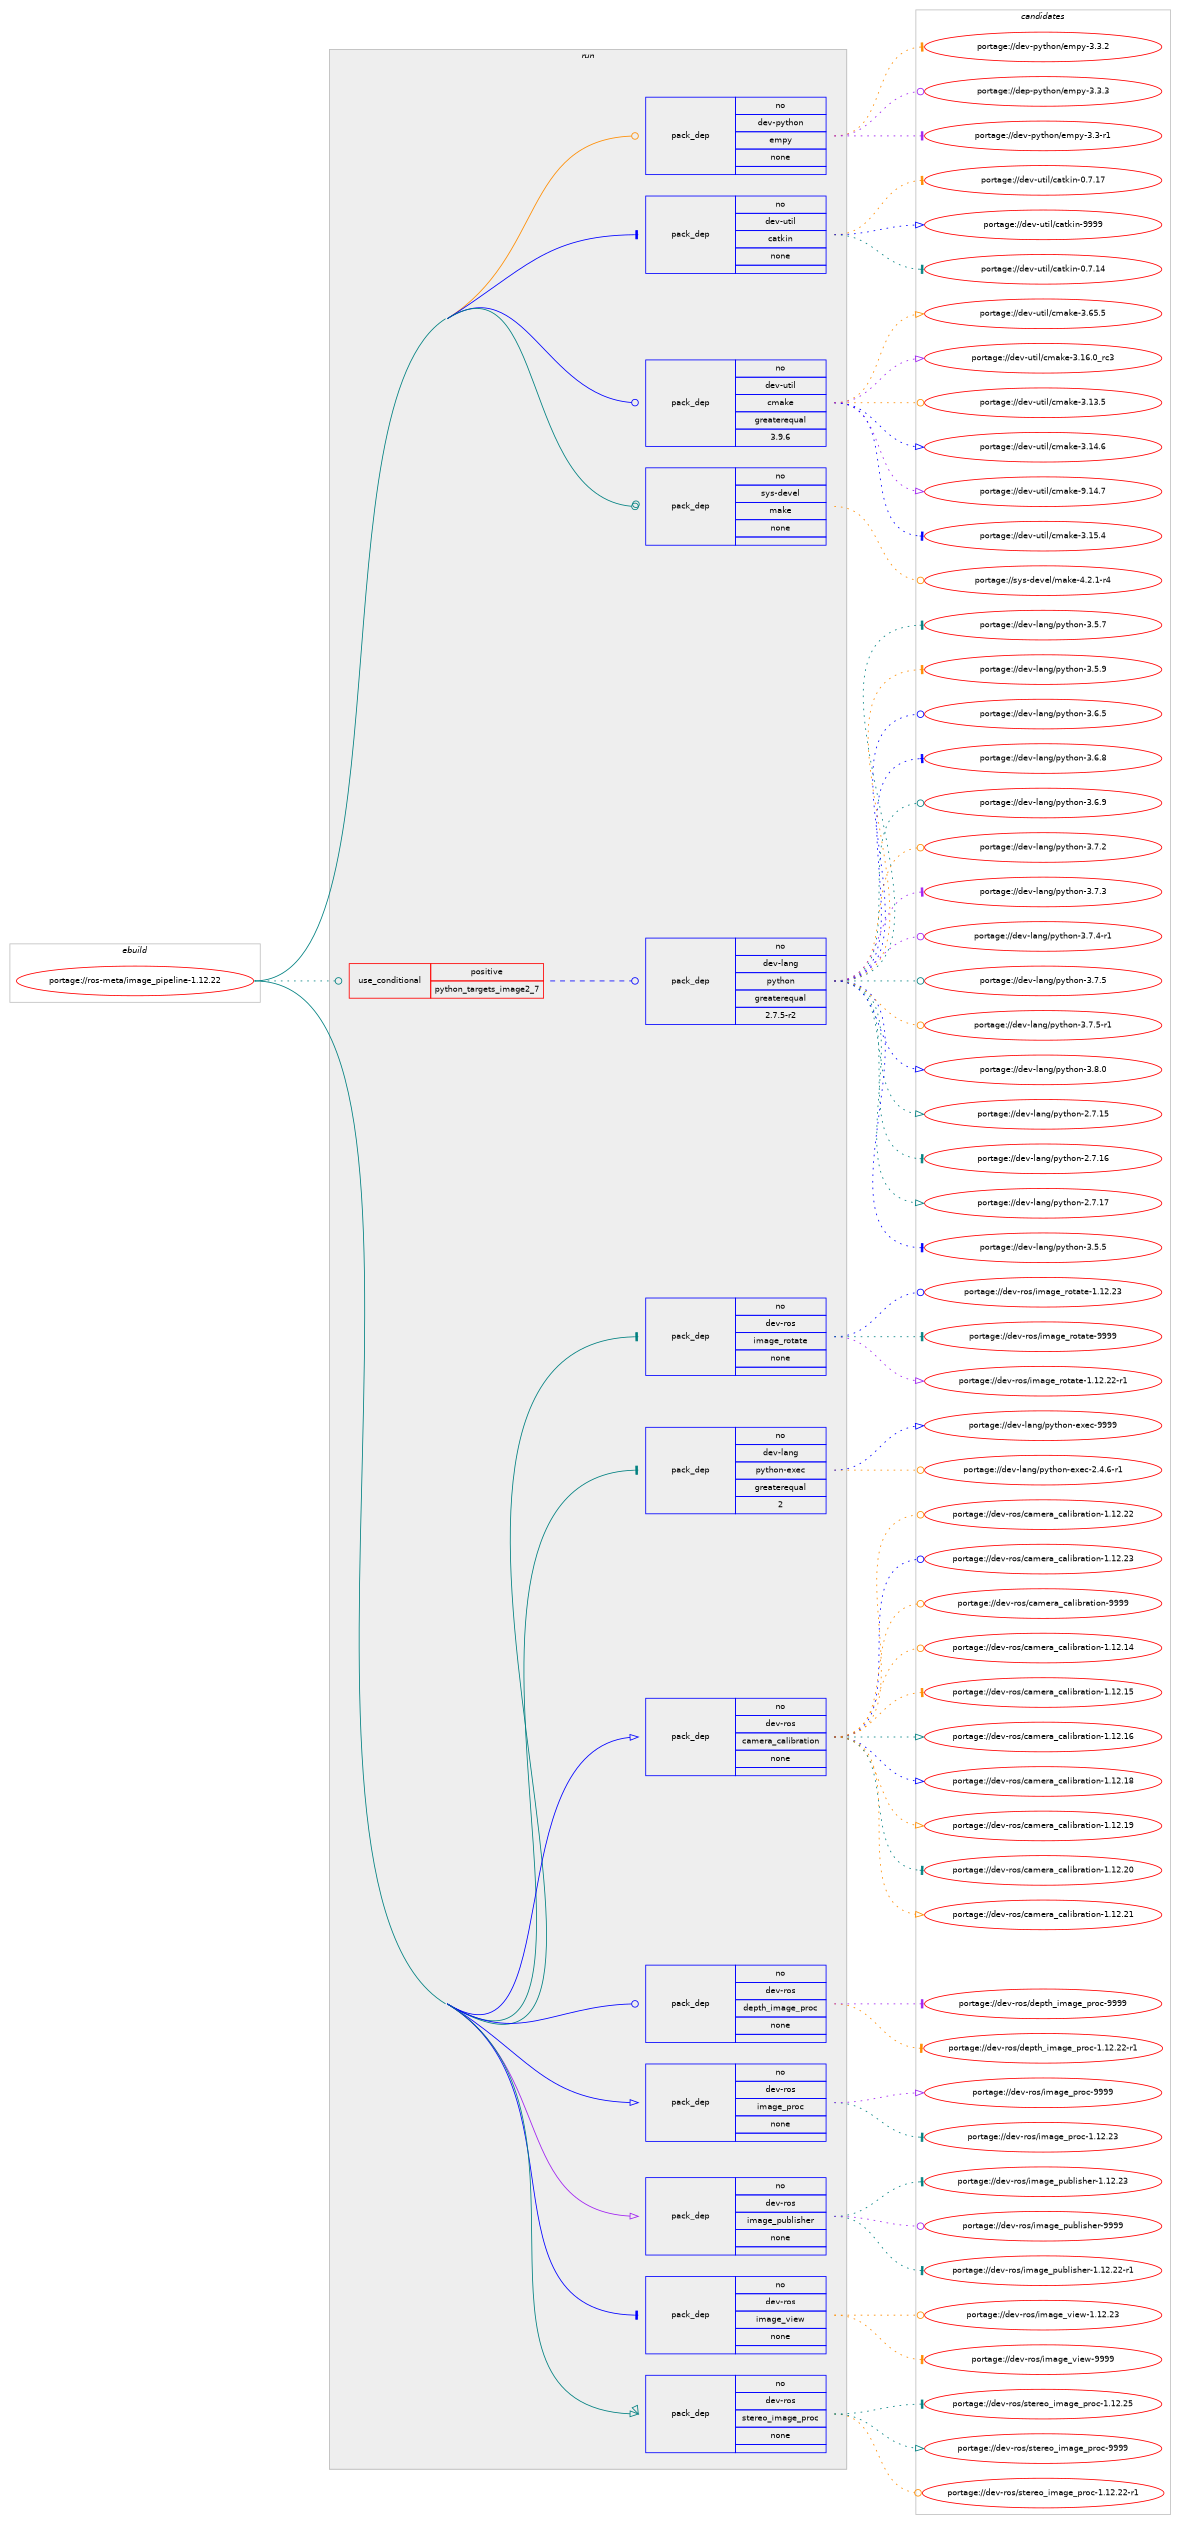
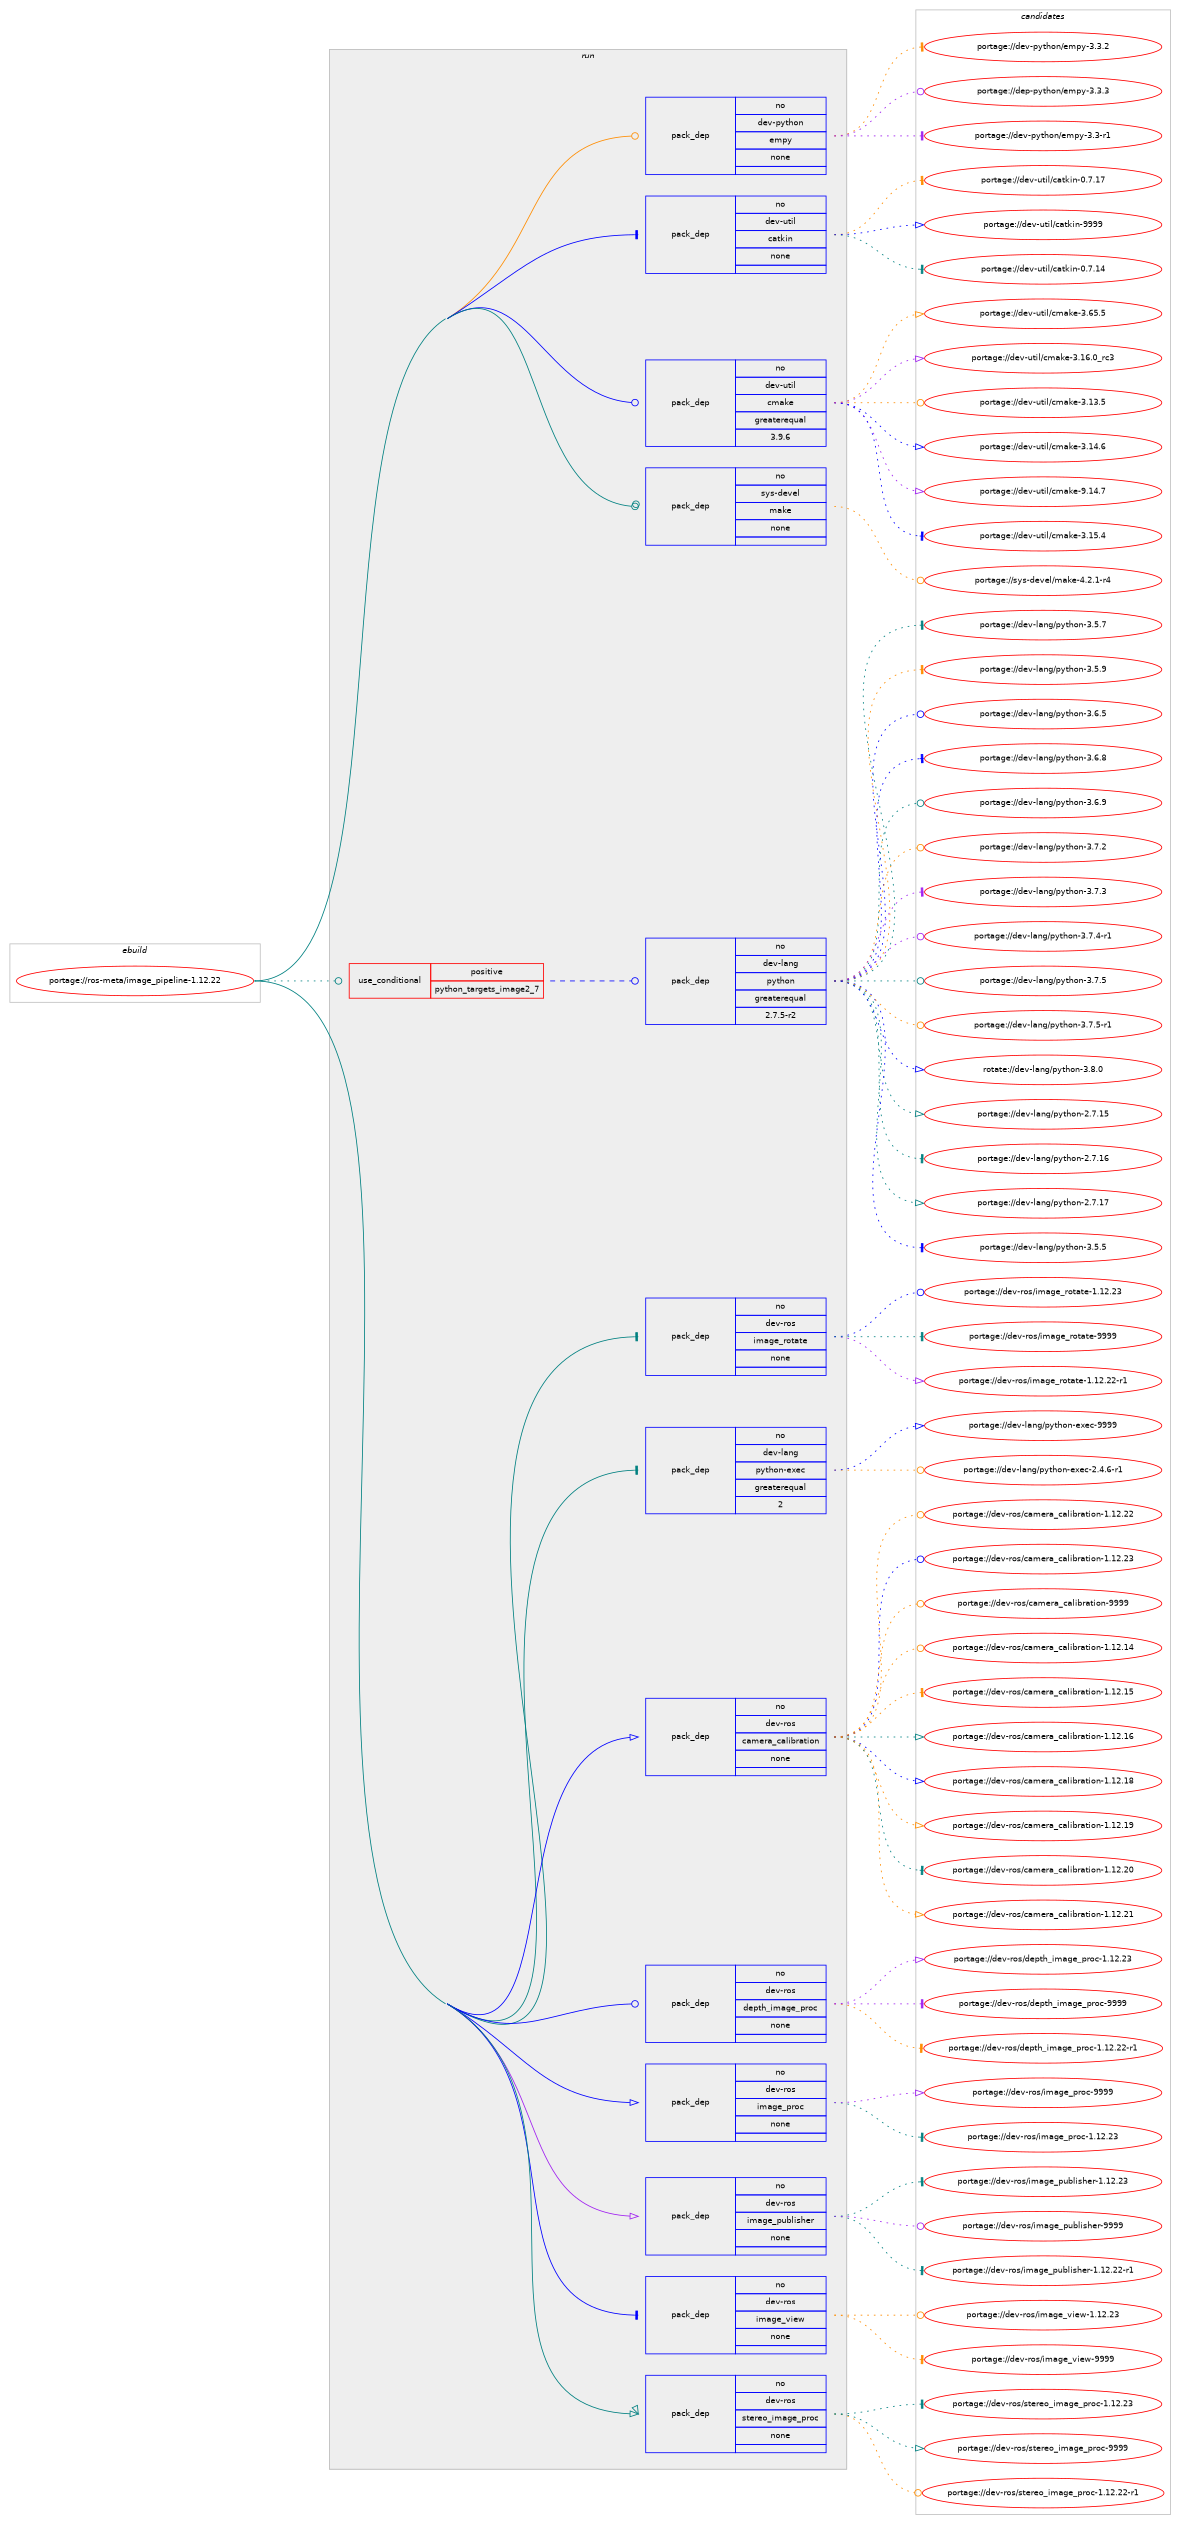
node "portage://dev-lang/python-3.8.0": label "portage://dev-lang/python-3.8.0" -> "rotate://dev-lang/python-3.8.0"
node "portage://dev-ros/depth_image_proc-1.12.23": added
node "portage://dev-ros/stereo_image_proc-1.12.25": label "portage://dev-ros/stereo_image_proc-1.12.25" -> "portage://dev-ros/stereo_image_proc-1.12.23"
